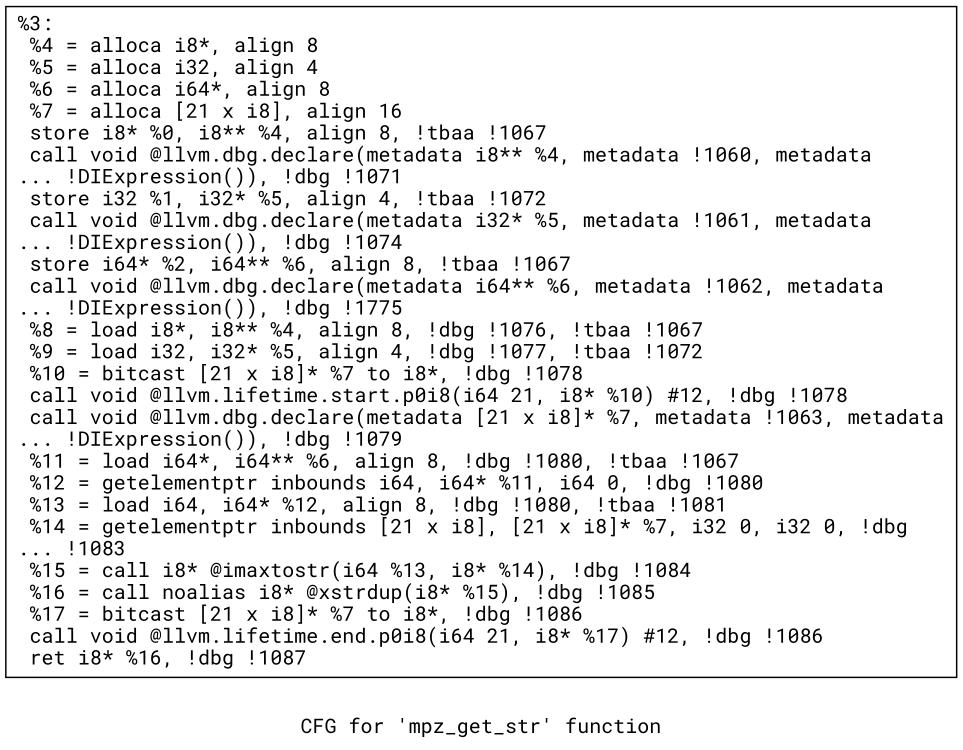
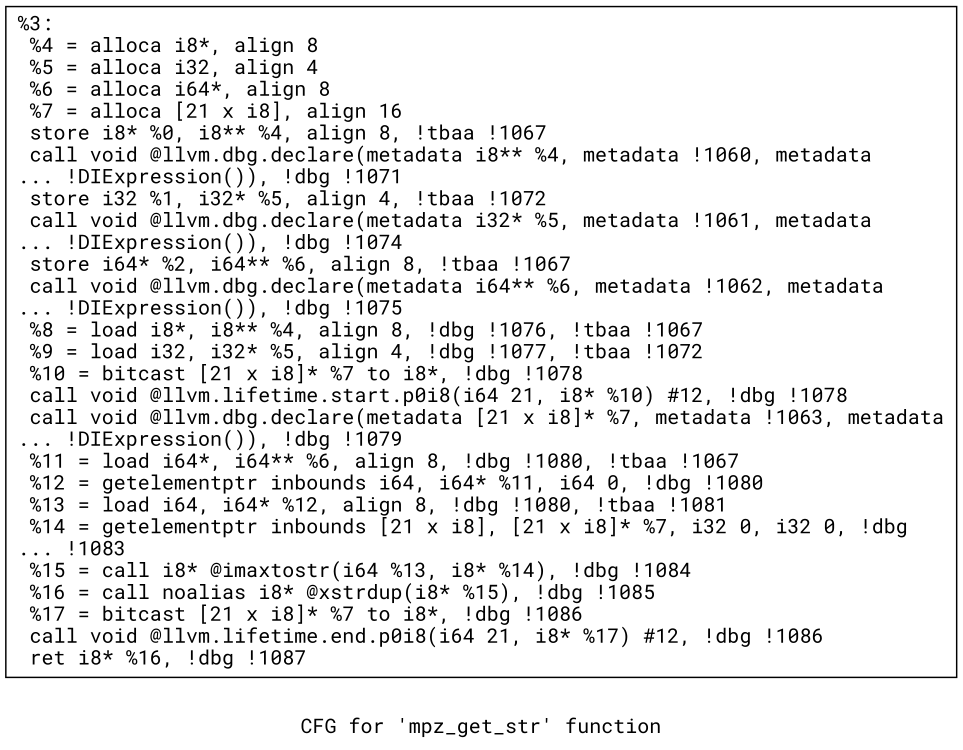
node "%3:": text "... !DIExpression()), !dbg !1775" -> "... !DIExpression()), !dbg !1075"
